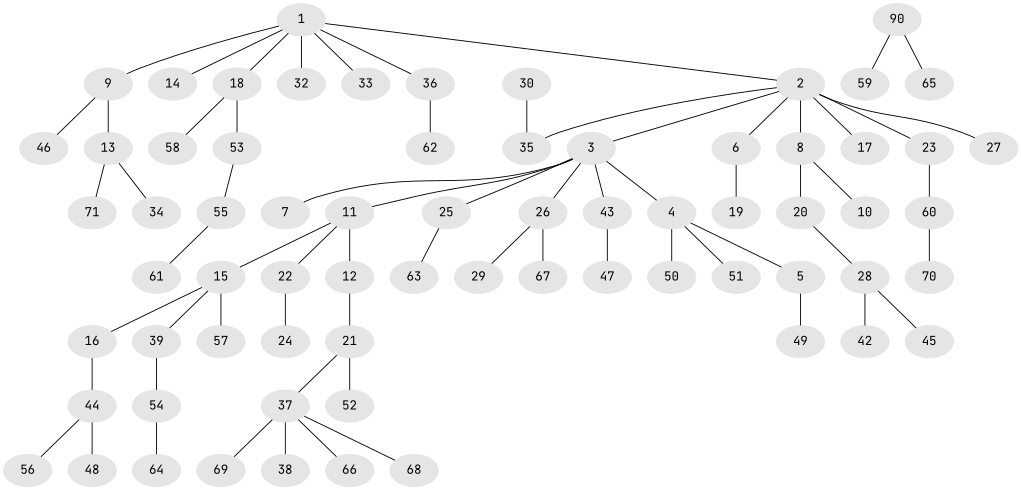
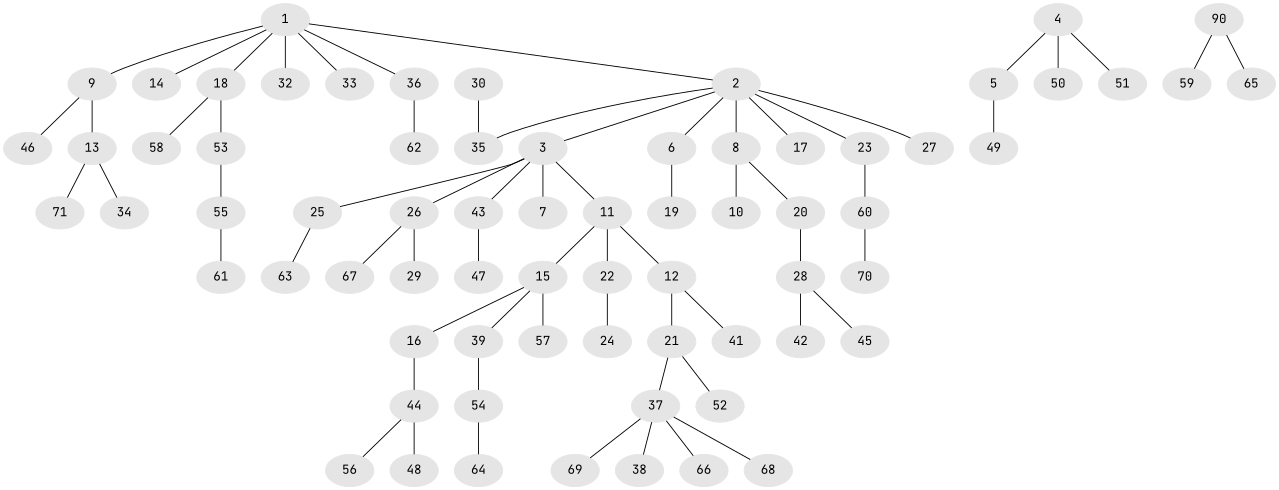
edge "3" -- "4": removed
node "41": added
